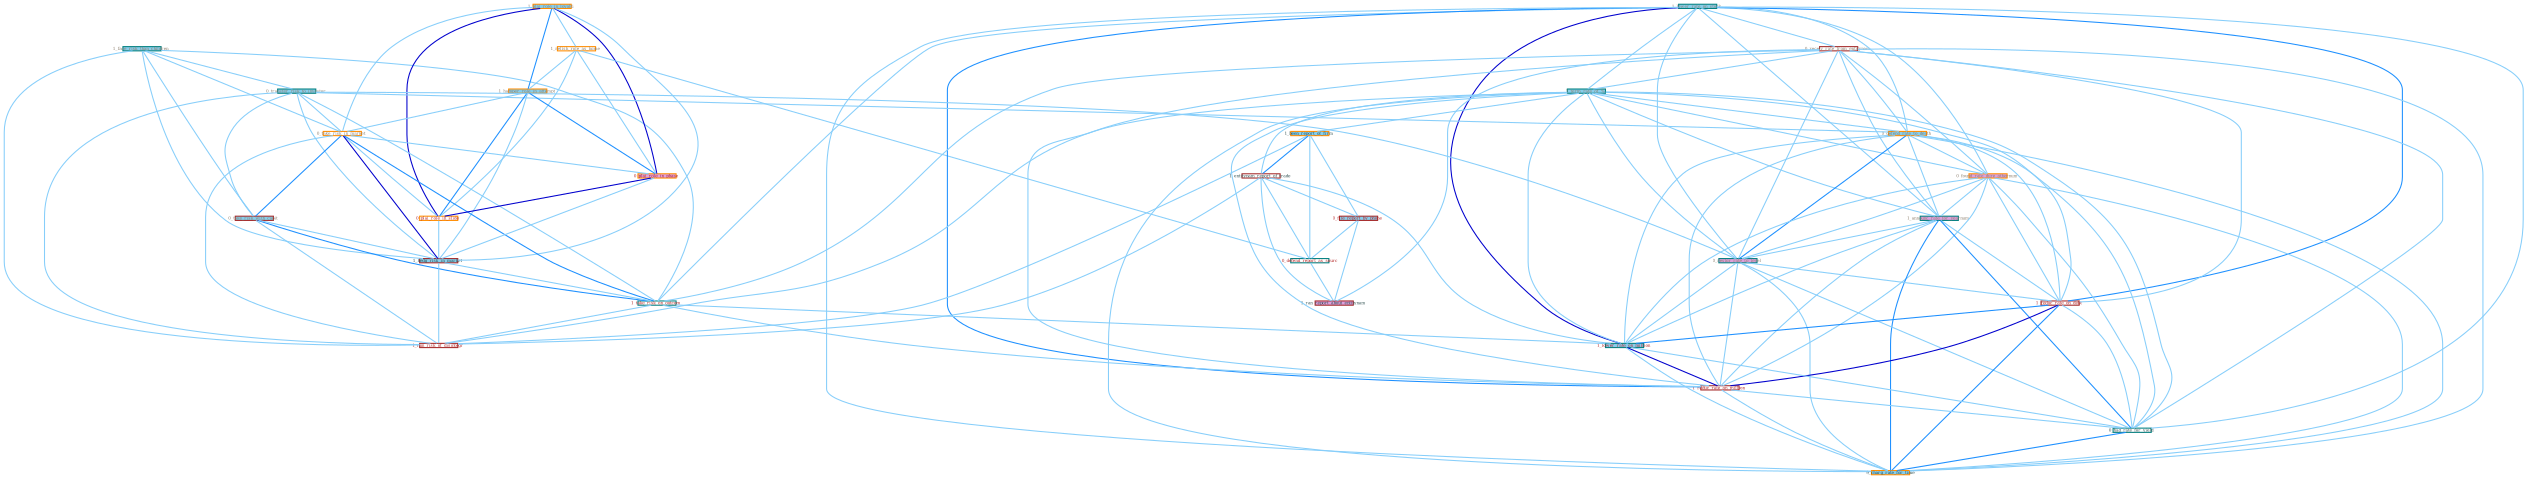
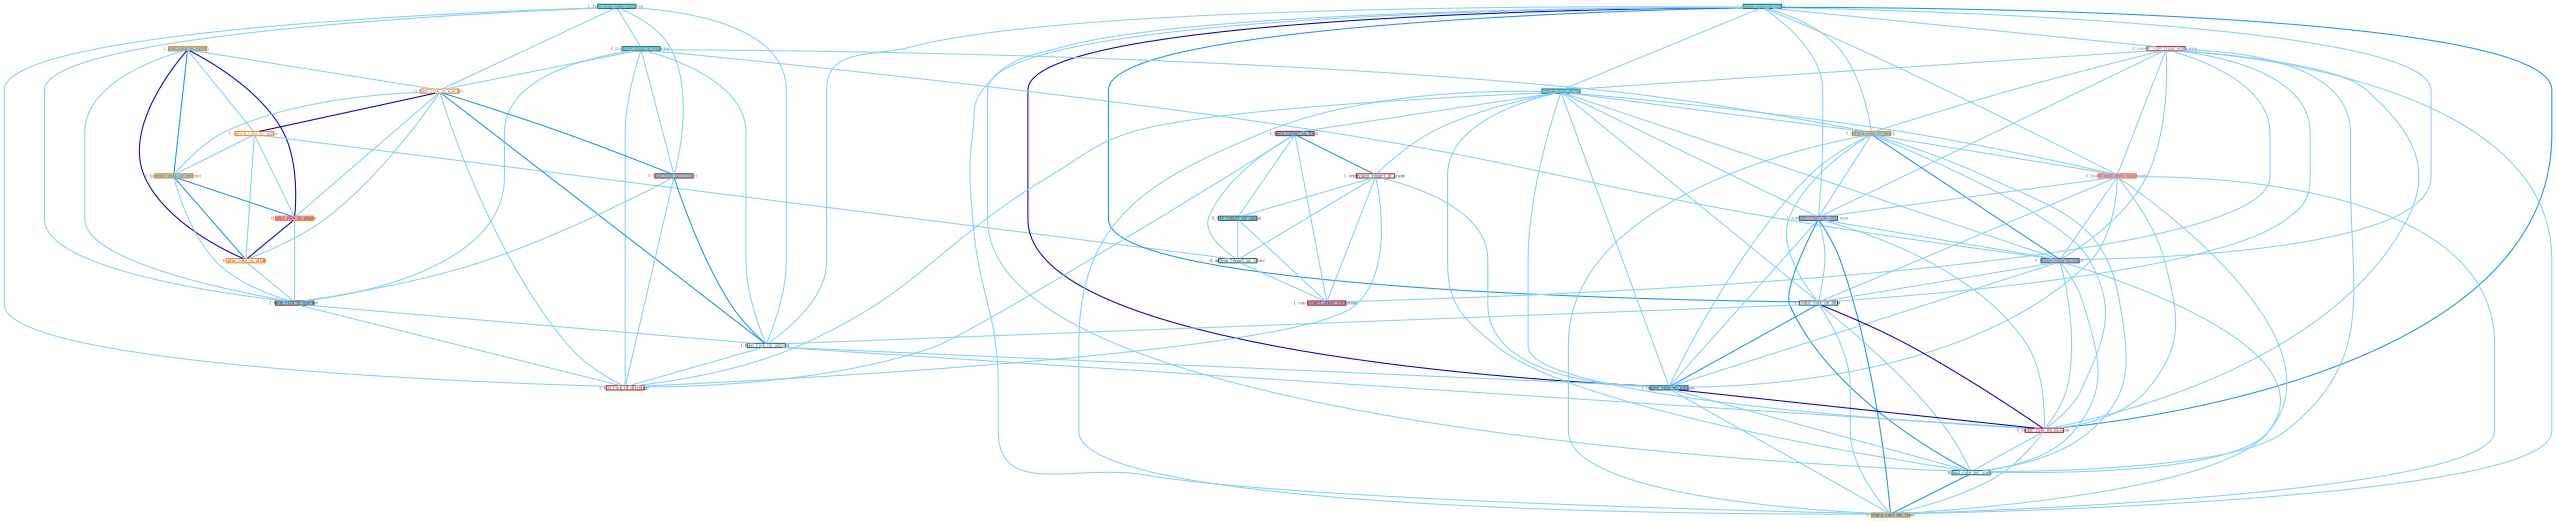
edge "0_receiv_rate_from_entitynam" -- "1_take_risk_on_outcom": now "1_reduc_rate_on_debt" -- "1_take_risk_on_outcom"
node "1_been_report_of_firm": color darkorange -> brown
edge "0_take_risk_in_market" -- "1_hedg_risk_in_market": now "0_take_risk_in_market" -- "1_relish_role_as_home"
node "0_file_report_by_phone": color brown -> teal
edge "1_been_report_of_firm" -- "1_ran_report_about_entitynam": added
node "1_reduc_rate_on_debt": color brown -> teal
edge "1_reduc_rate_on_debt" -- "9_charg_rate_for_time": color #1e90ff -> #87cefa
